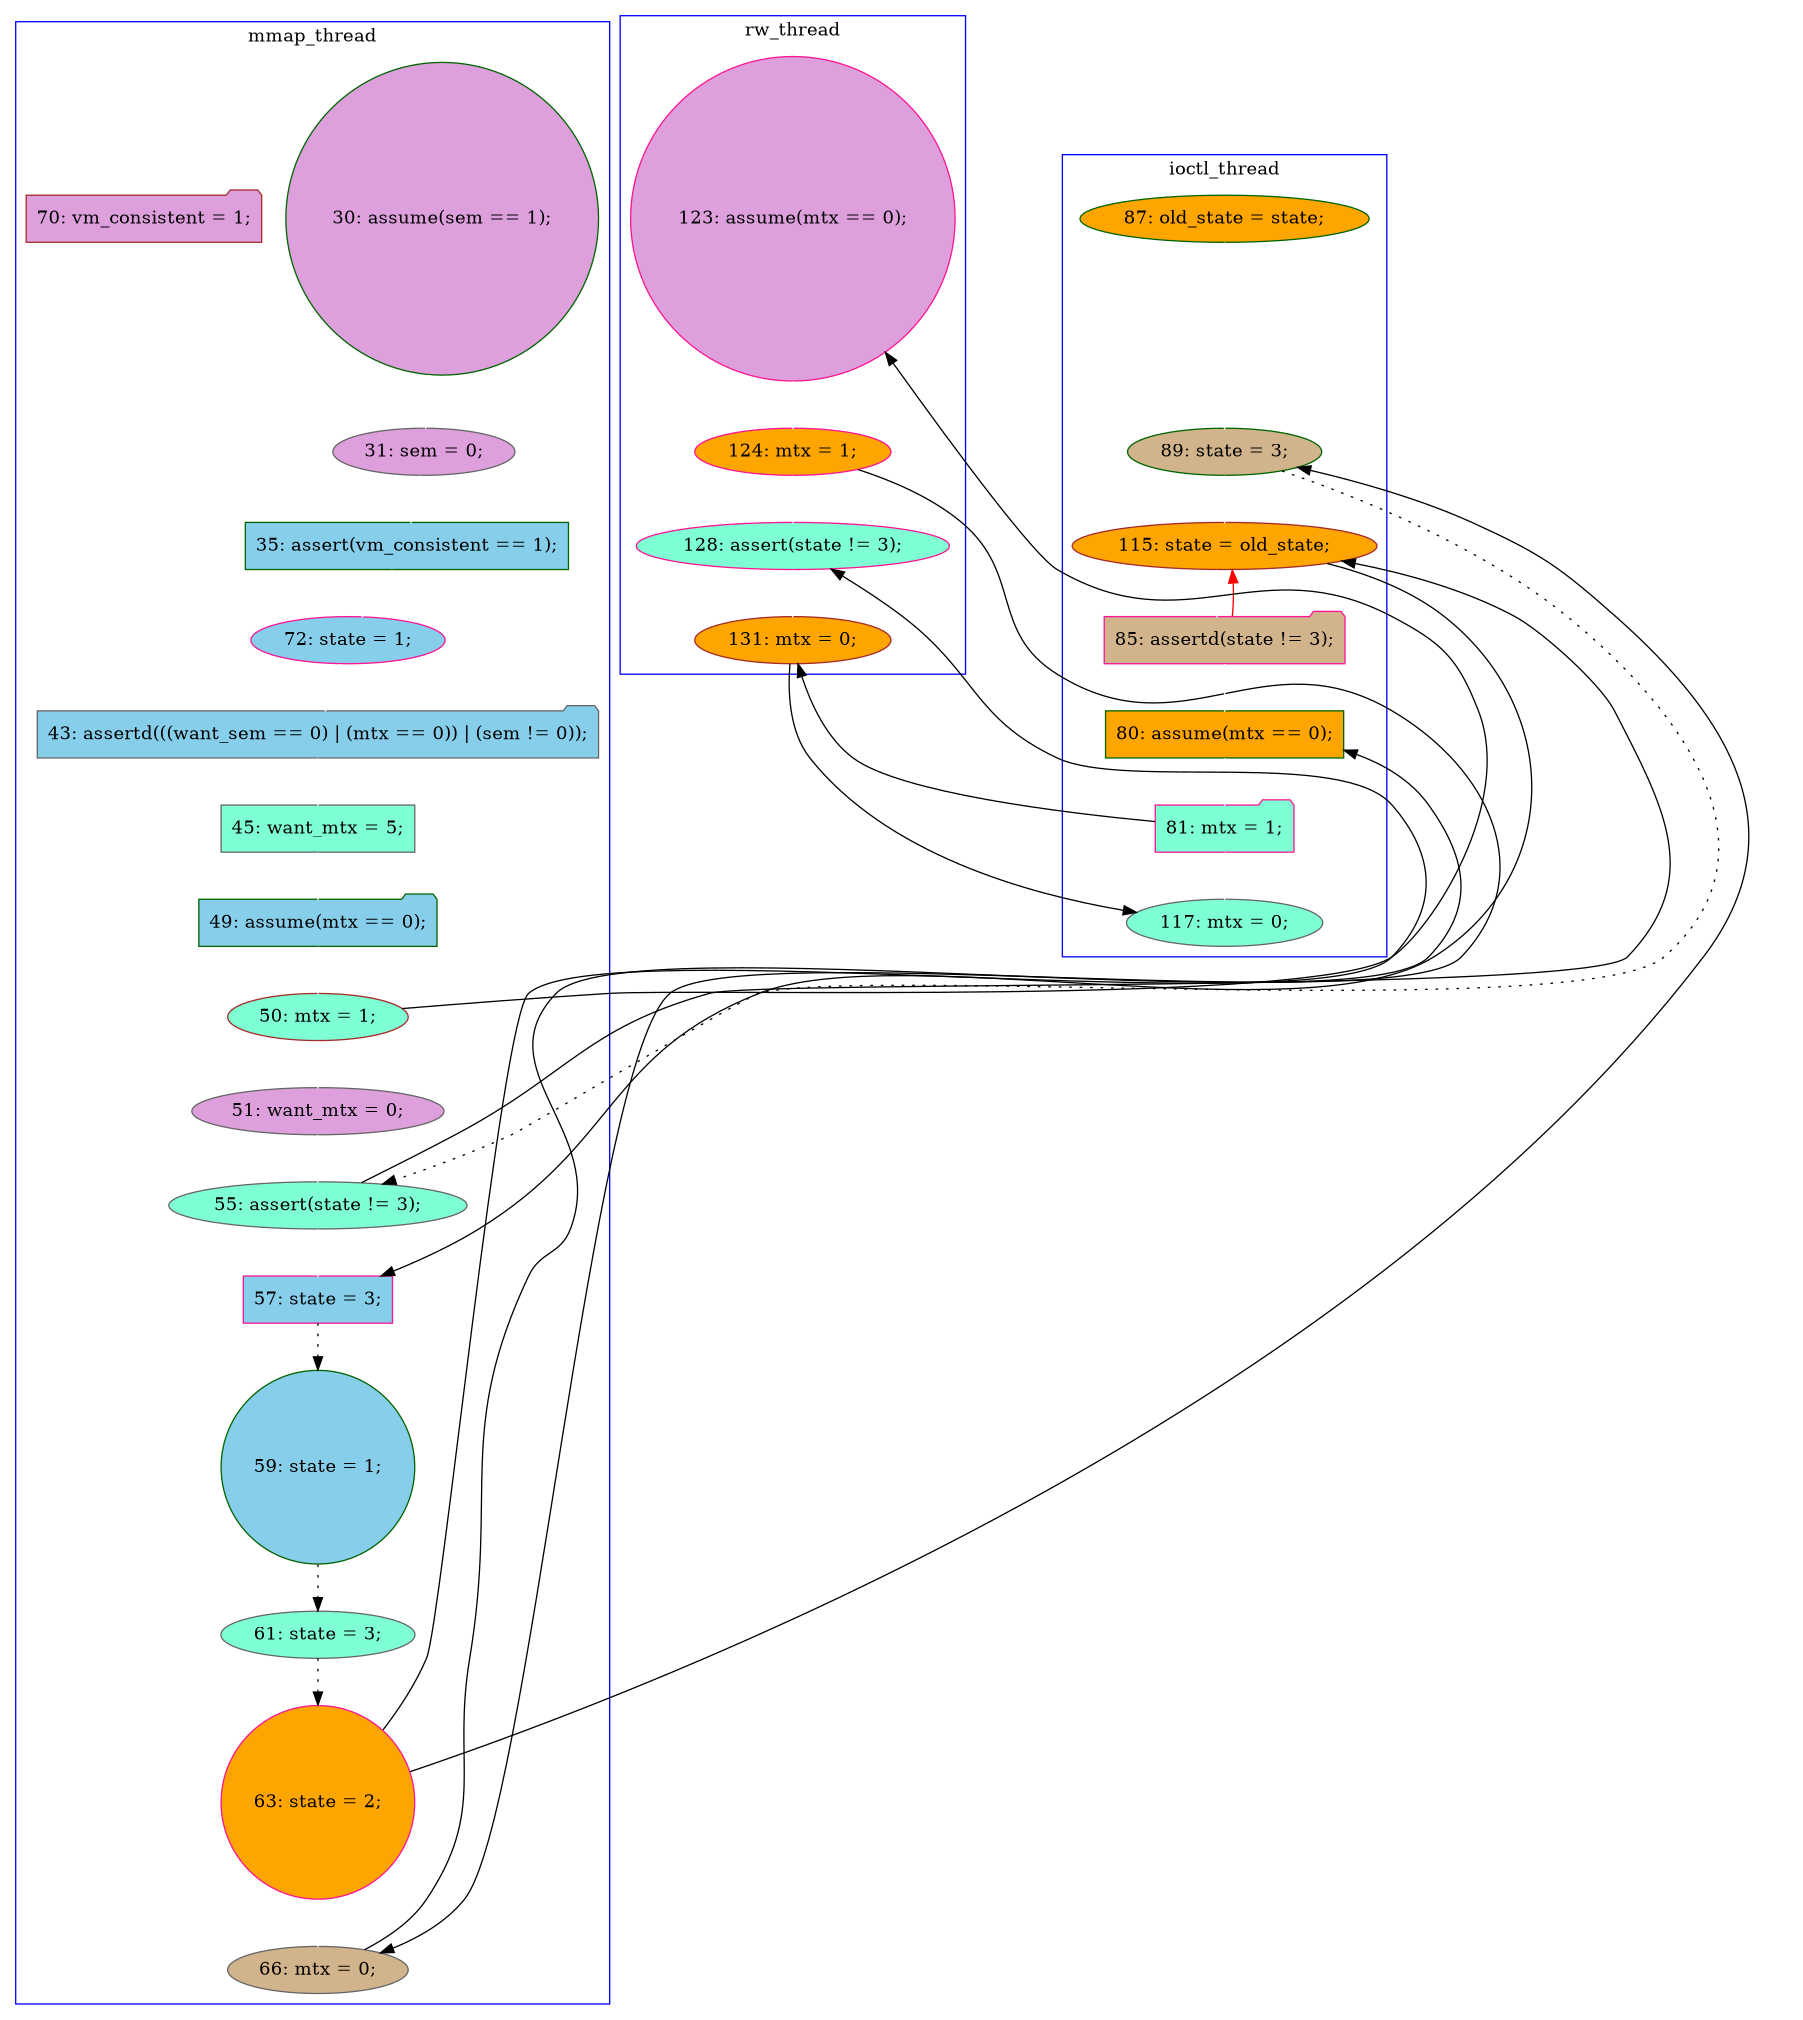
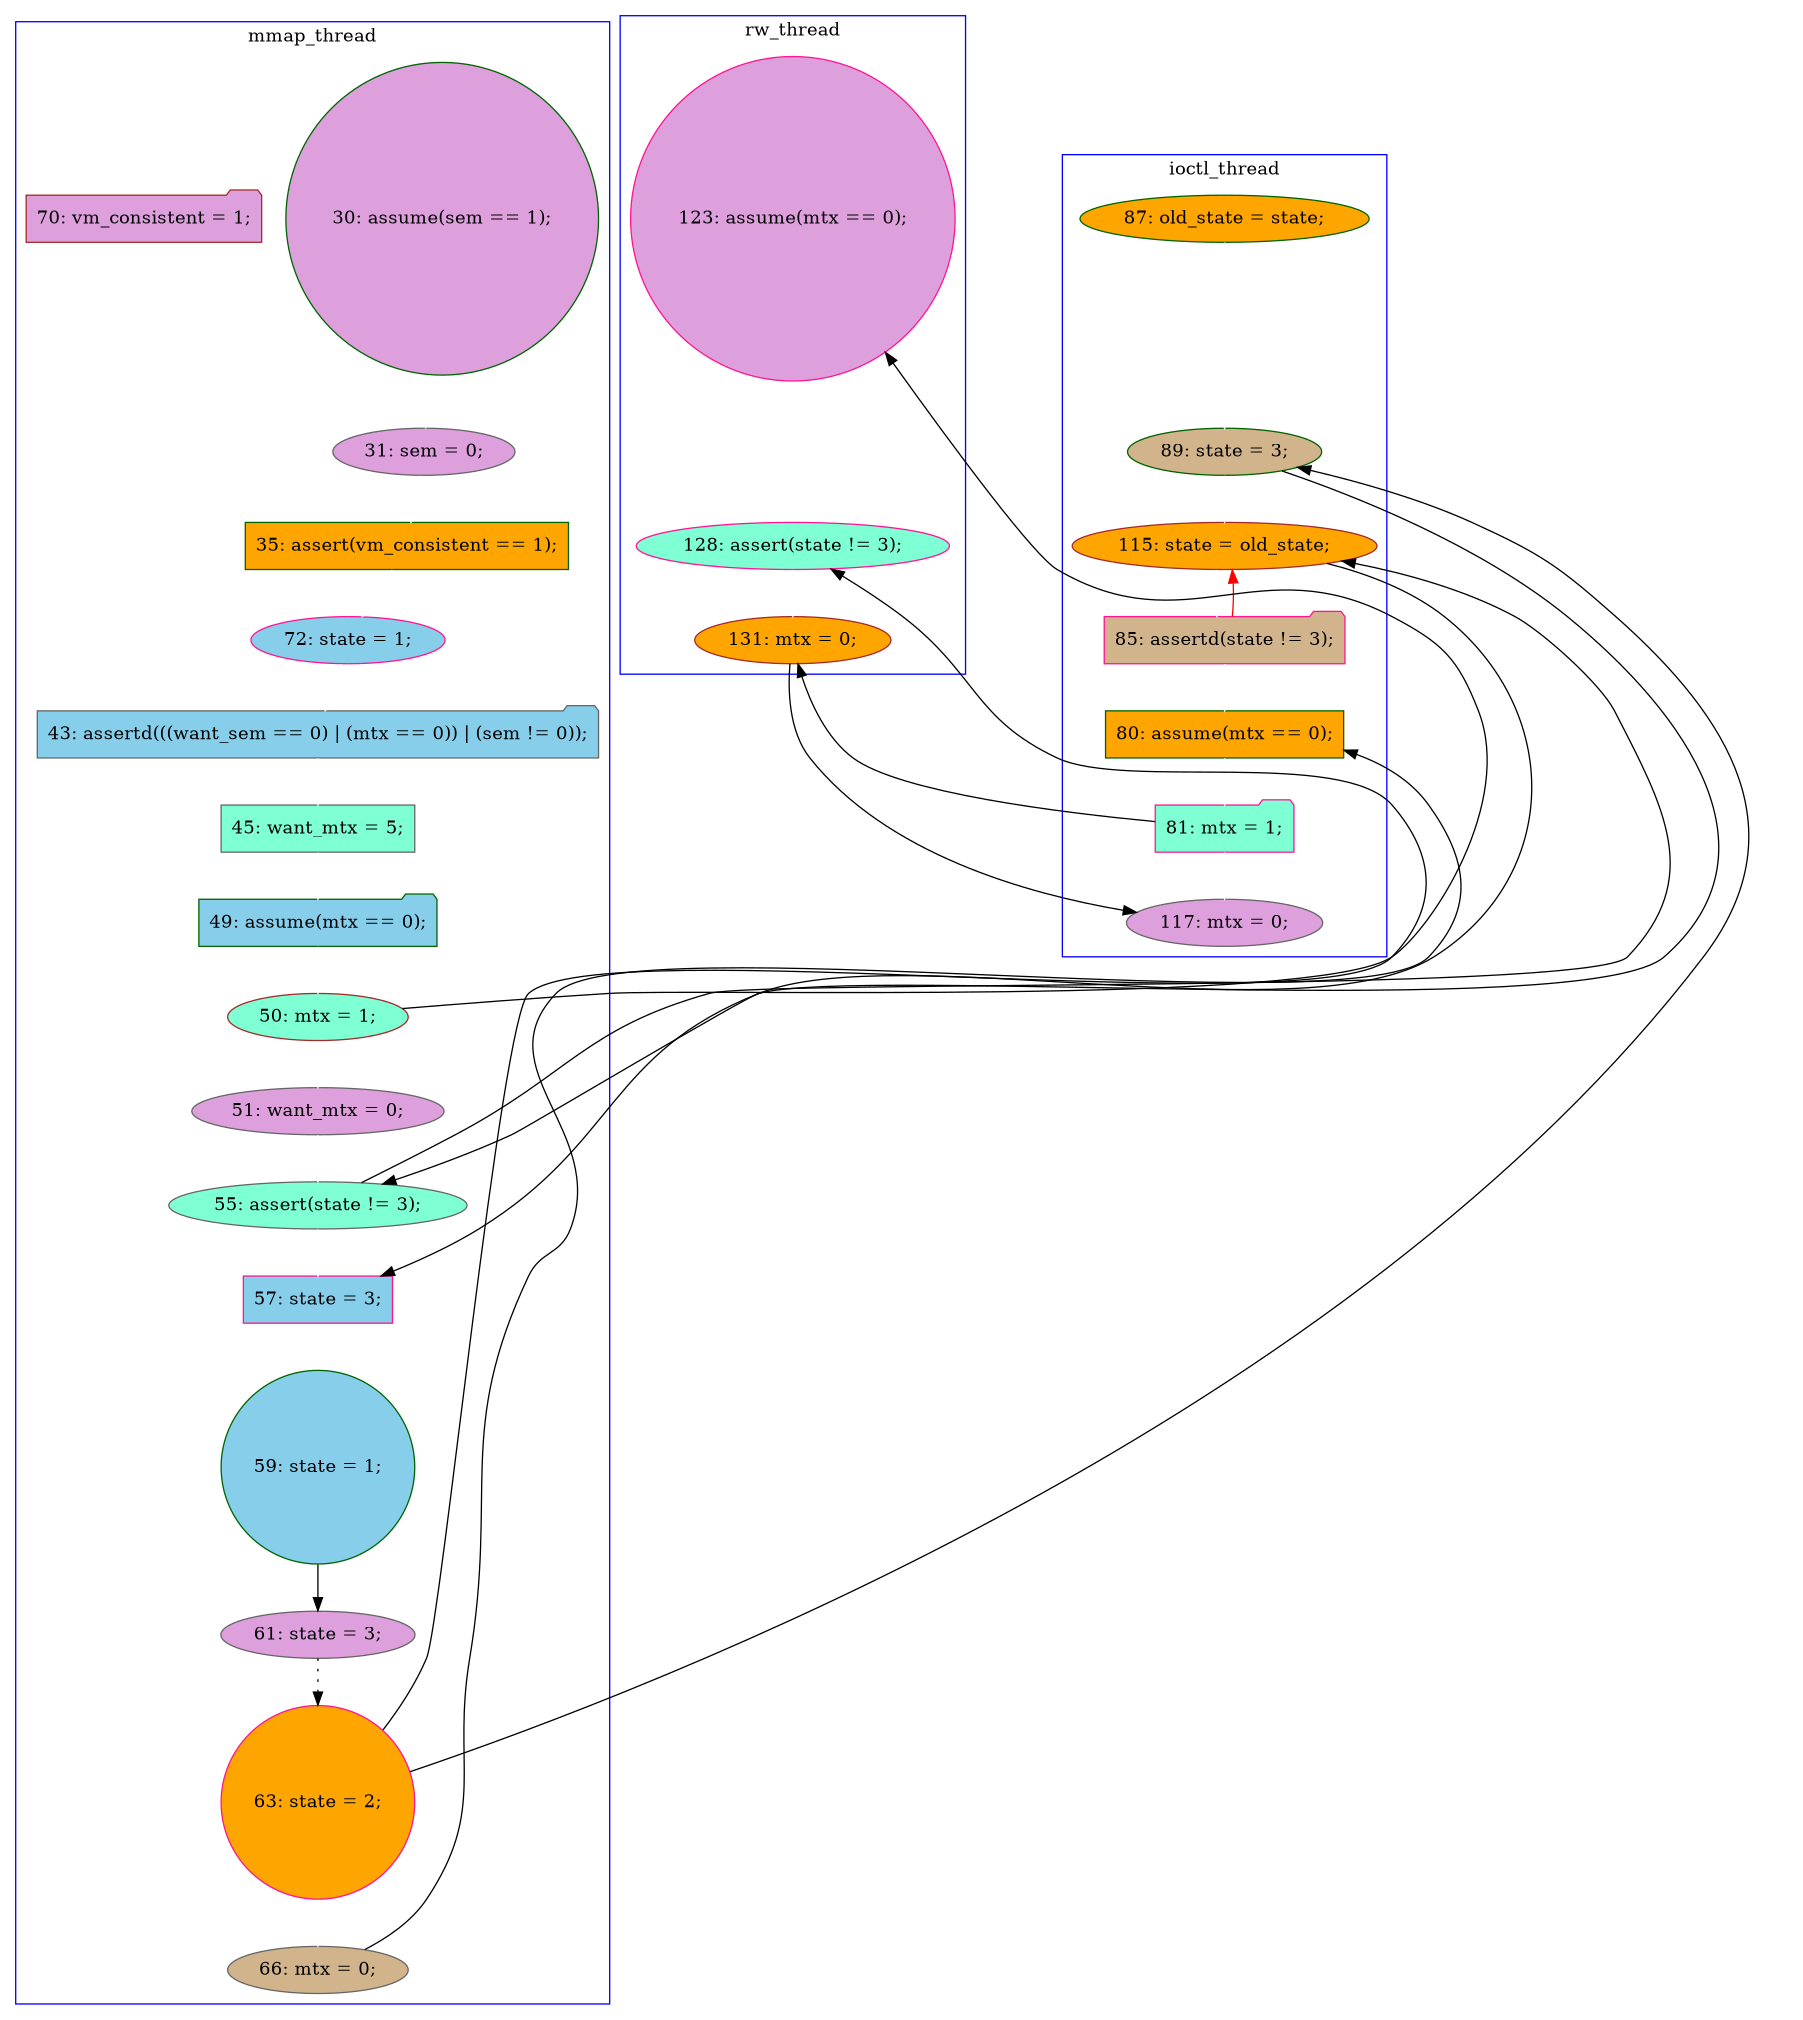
node "124: mtx = 1;": removed
node "35: assert(vm_consistent == 1);": fillcolor skyblue -> orange
node "117: mtx = 0;": fillcolor aquamarine -> plum
edge "89: state = 3;" -> "55: assert(state != 3);": style dotted -> solid
edge "57: state = 3;" -> "59: state = 1;": removed
edge "59: state = 1;" -> "61: state = 3;": style dotted -> solid
node "61: state = 3;": fillcolor aquamarine -> plum
